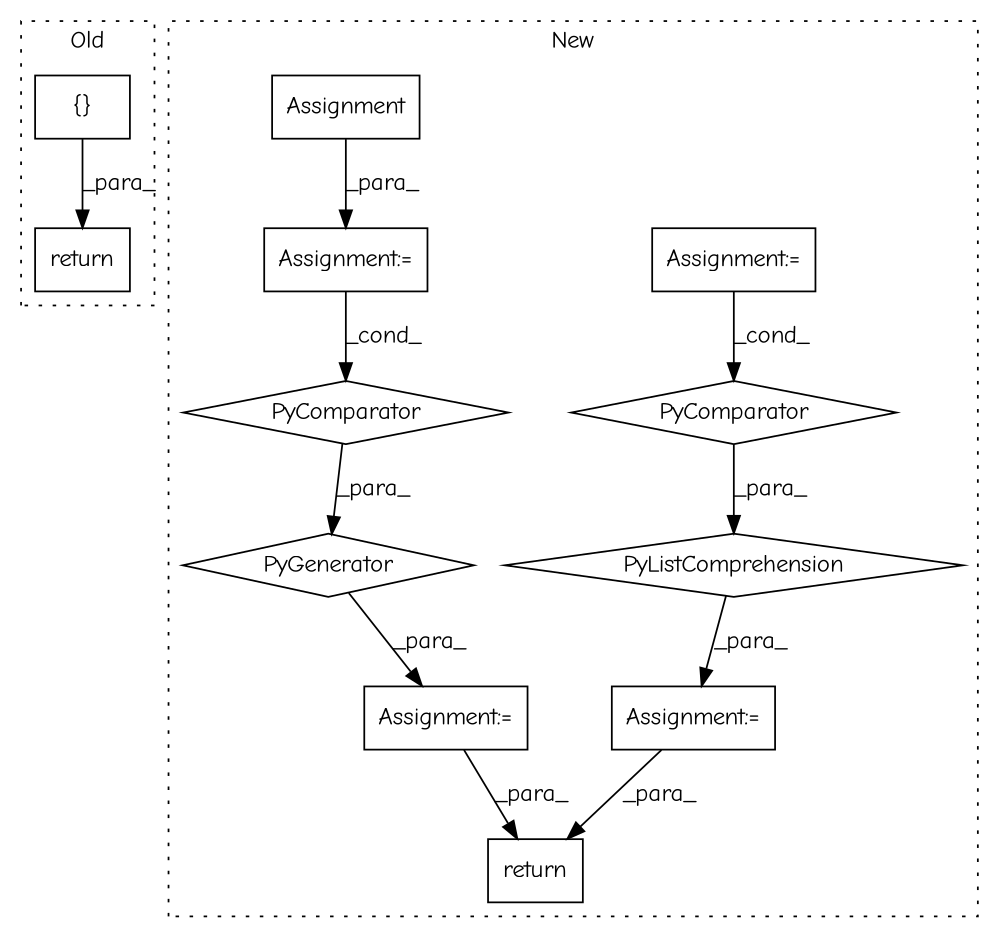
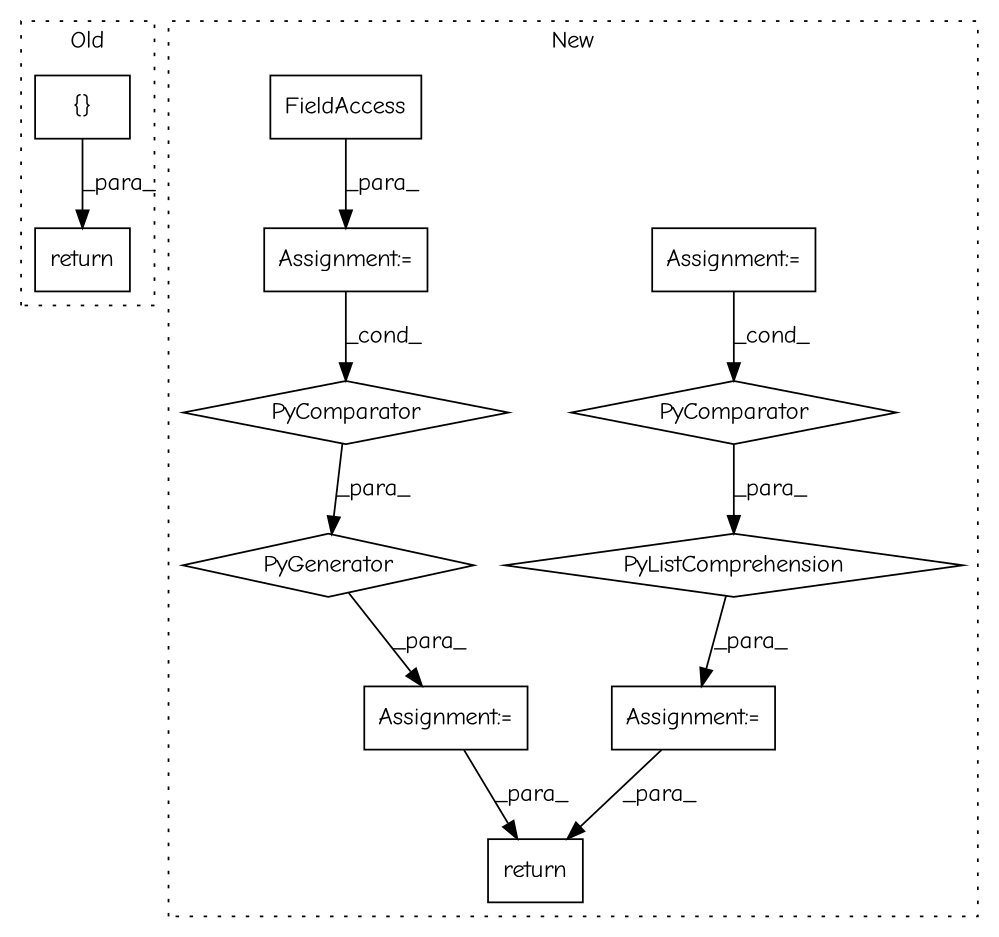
node "Assignment": label "Assignment" -> "FieldAccess"
